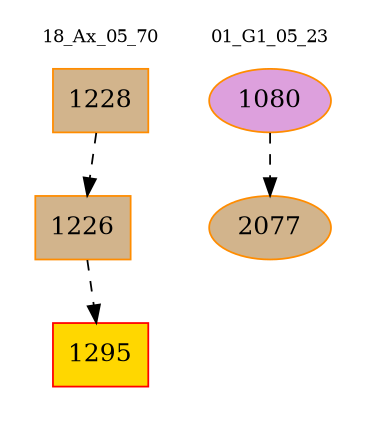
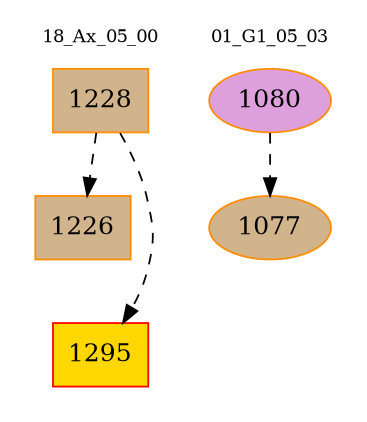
cluster "18_Ax_05_70": label "18_Ax_05_70" -> "18_Ax_05_00"
cluster "01_G1_05_23": label "01_G1_05_23" -> "01_G1_05_03"
node "2077": label "2077" -> "1077"
edge "1226" -> "1295": now "1228" -> "1295"
